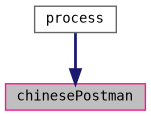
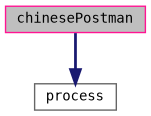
edge "process" -> "chinesePostman": reversed
